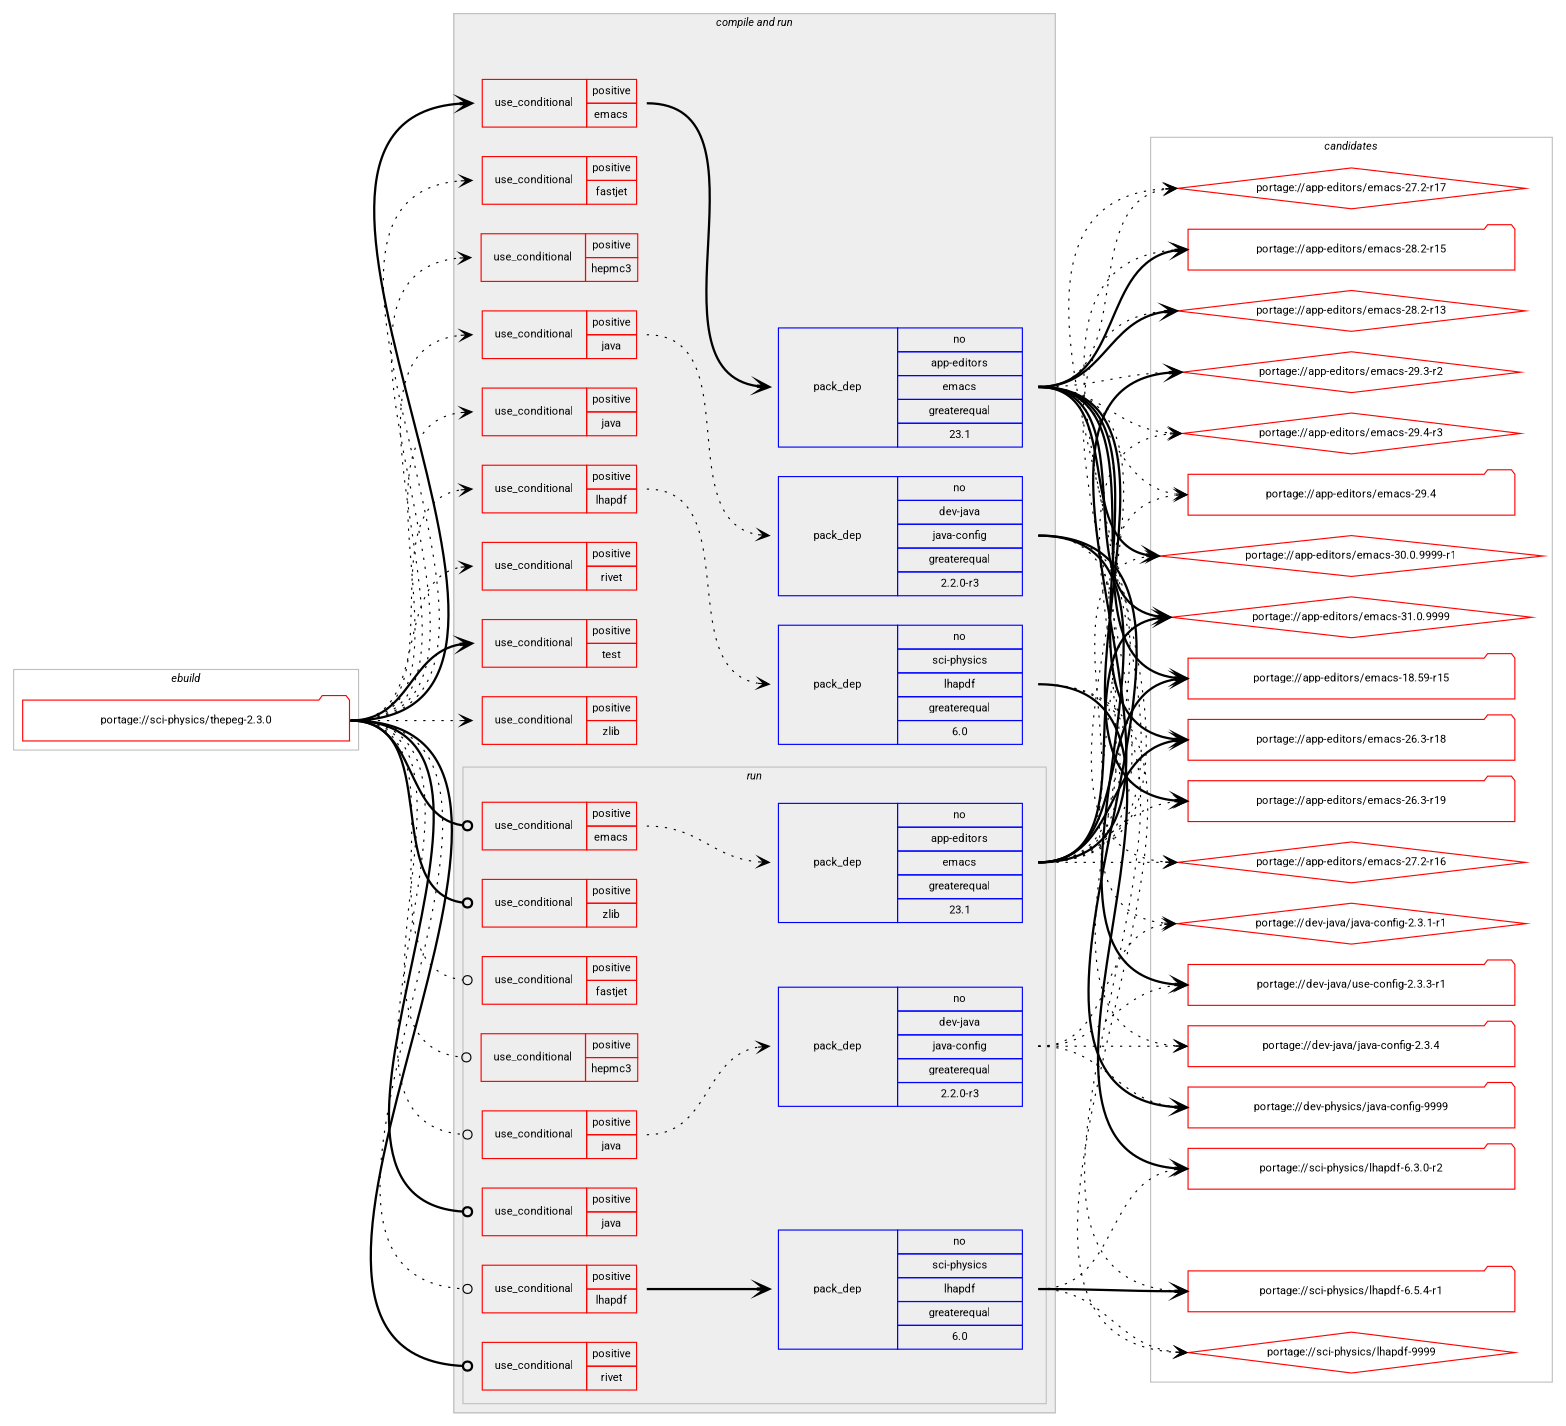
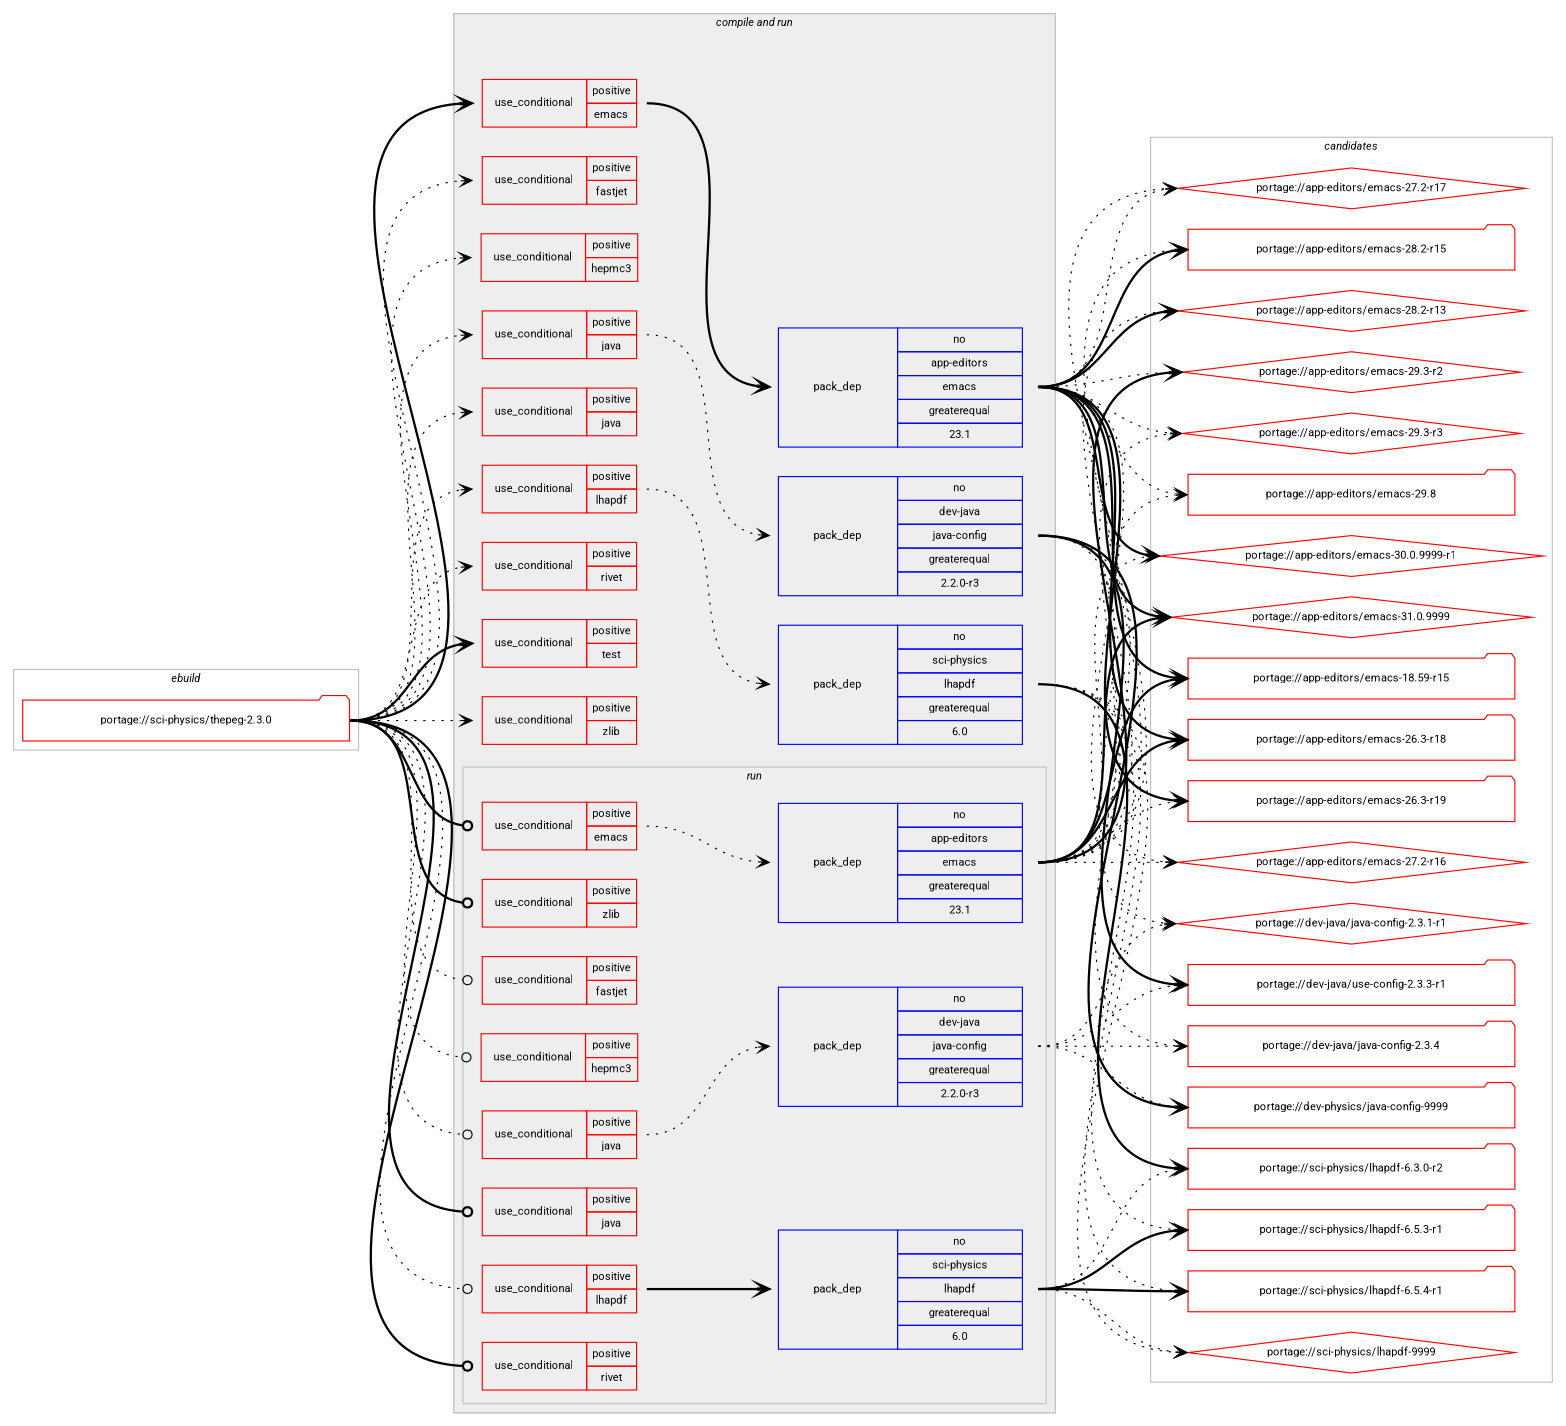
node "portage://app-editors/emacs-29.4-r3": label "portage://app-editors/emacs-29.4-r3" -> "portage://app-editors/emacs-29.3-r3"
node "portage://app-editors/emacs-29.4": label "portage://app-editors/emacs-29.4" -> "portage://app-editors/emacs-29.8"
node "portage://sci-physics/lhapdf-6.5.3-r1": added
